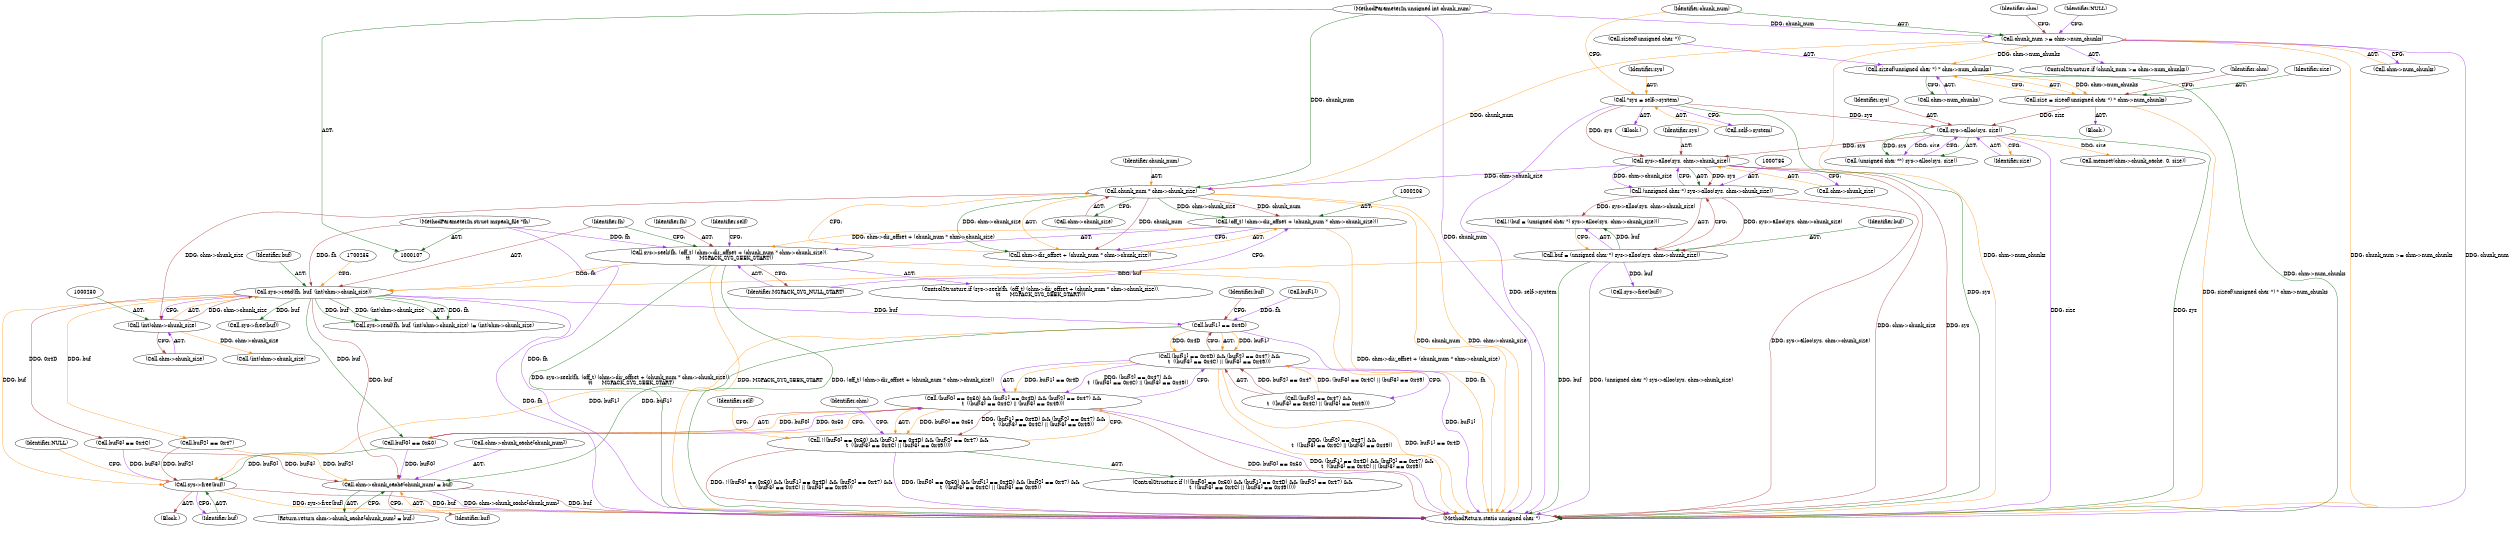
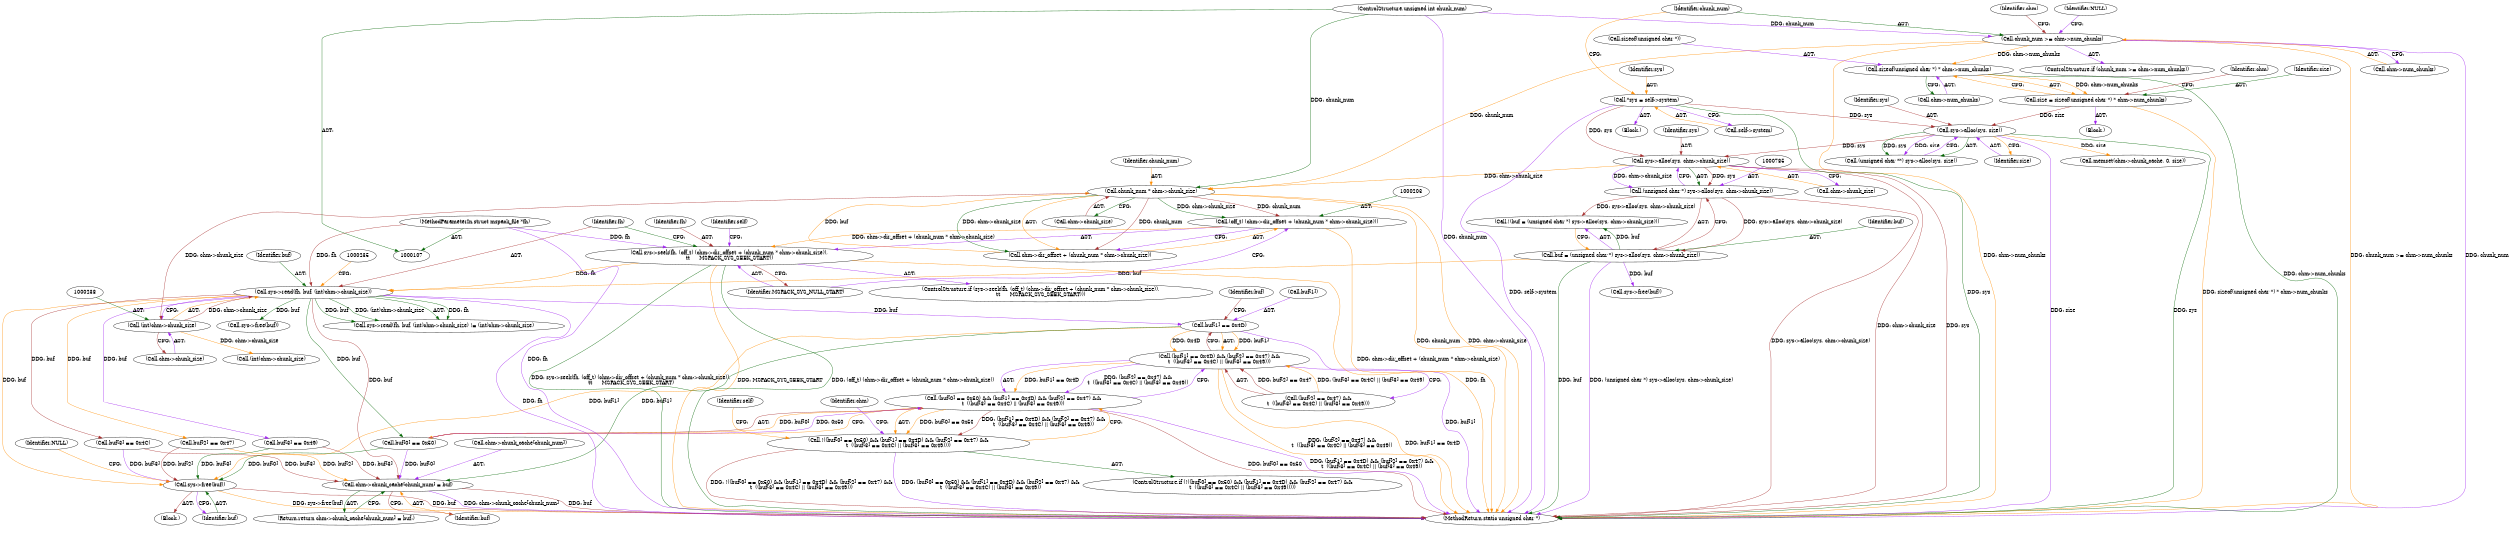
node "(MethodParameterIn,unsigned int chunk_num)": label "(MethodParameterIn,unsigned int chunk_num)" -> "(ControlStructure,unsigned int chunk_num)"
edge "(Call,sys->alloc(sys, chm->chunk_size))" -> "(Call,chunk_num * chm->chunk_size)": color purple -> darkorange
edge "(Call,chm->dir_offset + (chunk_num * chm->chunk_size))" -> "(Call,chunk_num * chm->chunk_size)": label "CFG: " -> "DDG: buf"
node "1700235": label "1700235" -> "1000235"
node "1000230": label "1000230" -> "1000238"
edge "(Call,buf[1])" -> "(Call,buf[1] == 0x4D)": label "DDG: fh" -> "AST: "
edge "(Call,sys->read(fh, buf, (int)chm->chunk_size))" -> "(Call,buf[3] == 0x4C)": label "DDG: 0x4D" -> "DDG: buf"
node "(Call,buf[3] == 0x49)": added
